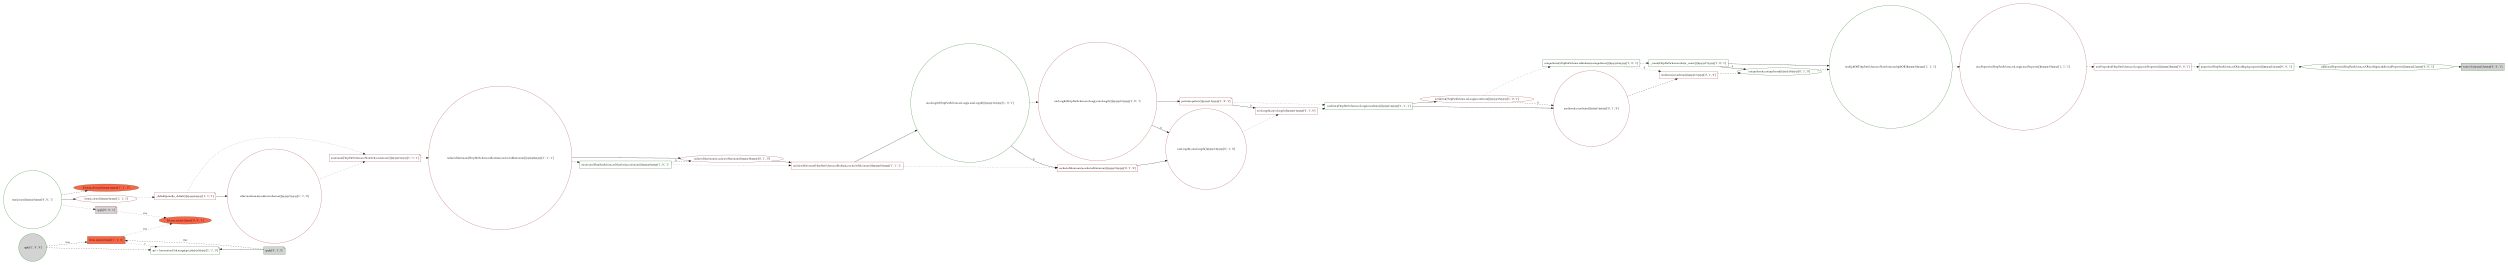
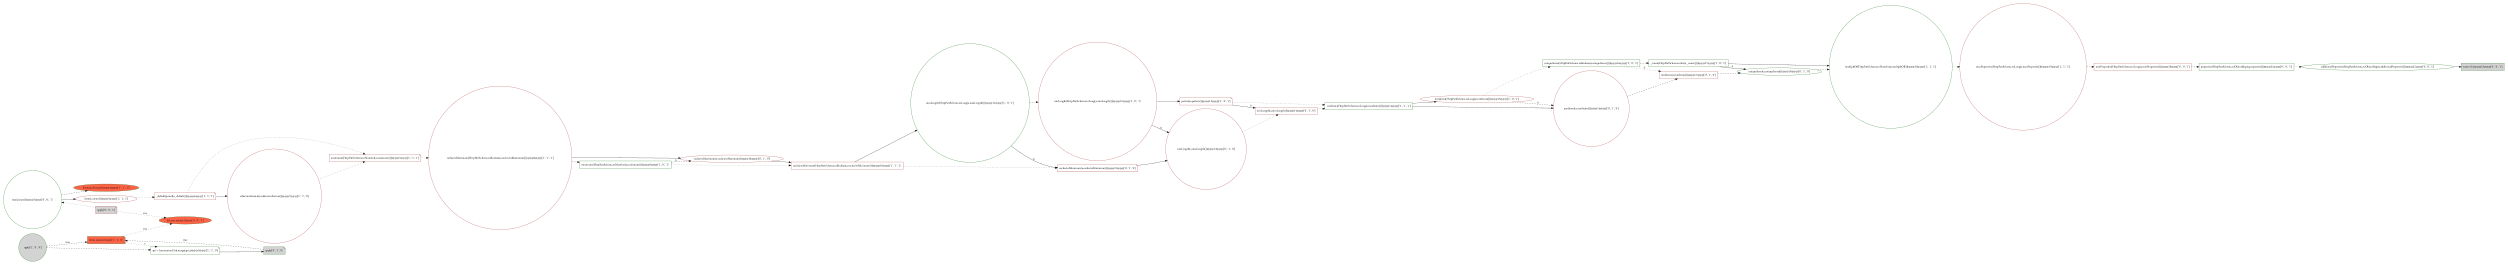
edge "type(a.type())@@@3@@@['0', '0', '1']" -> "apply['0', '0', '1']": reversed
edge "apply['0', '1', '0']" -> "api = AnnotationUtils.merge(api,a)@@@3@@@['1', '1', '0']": reversed
